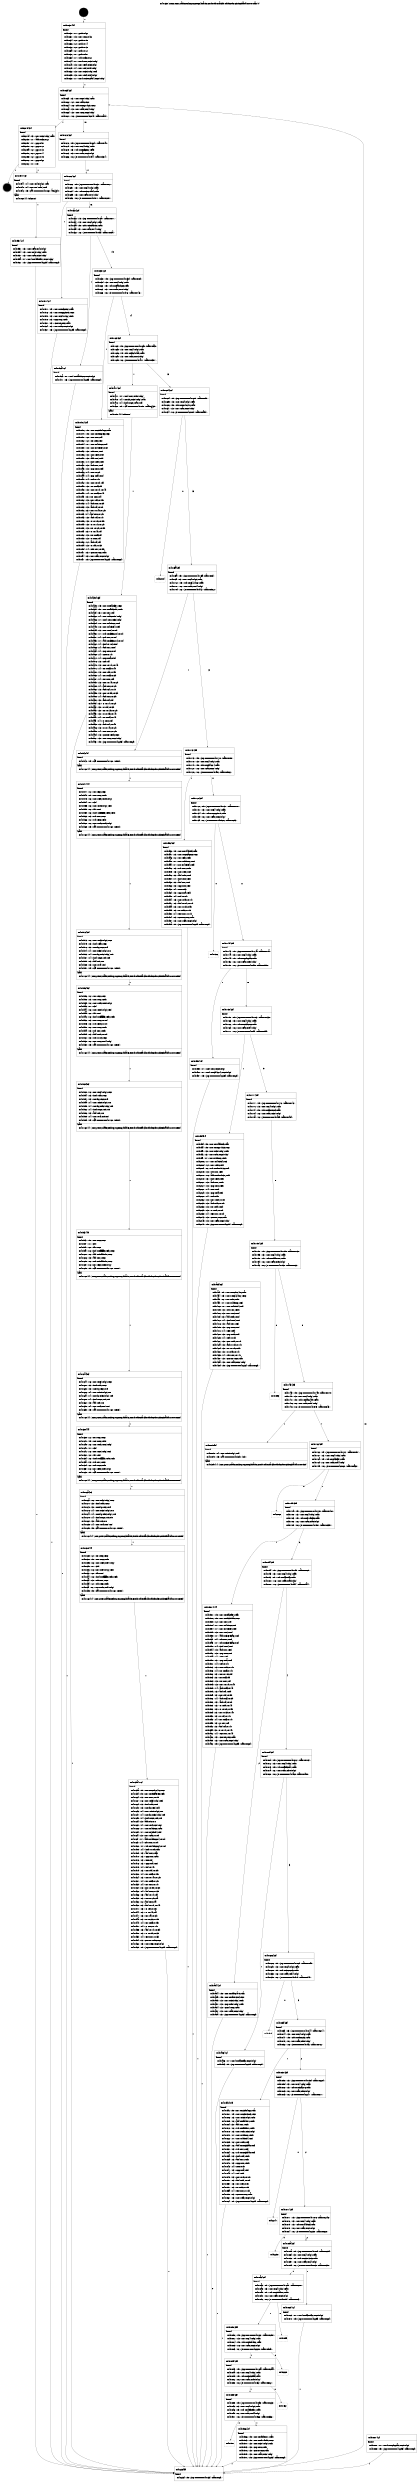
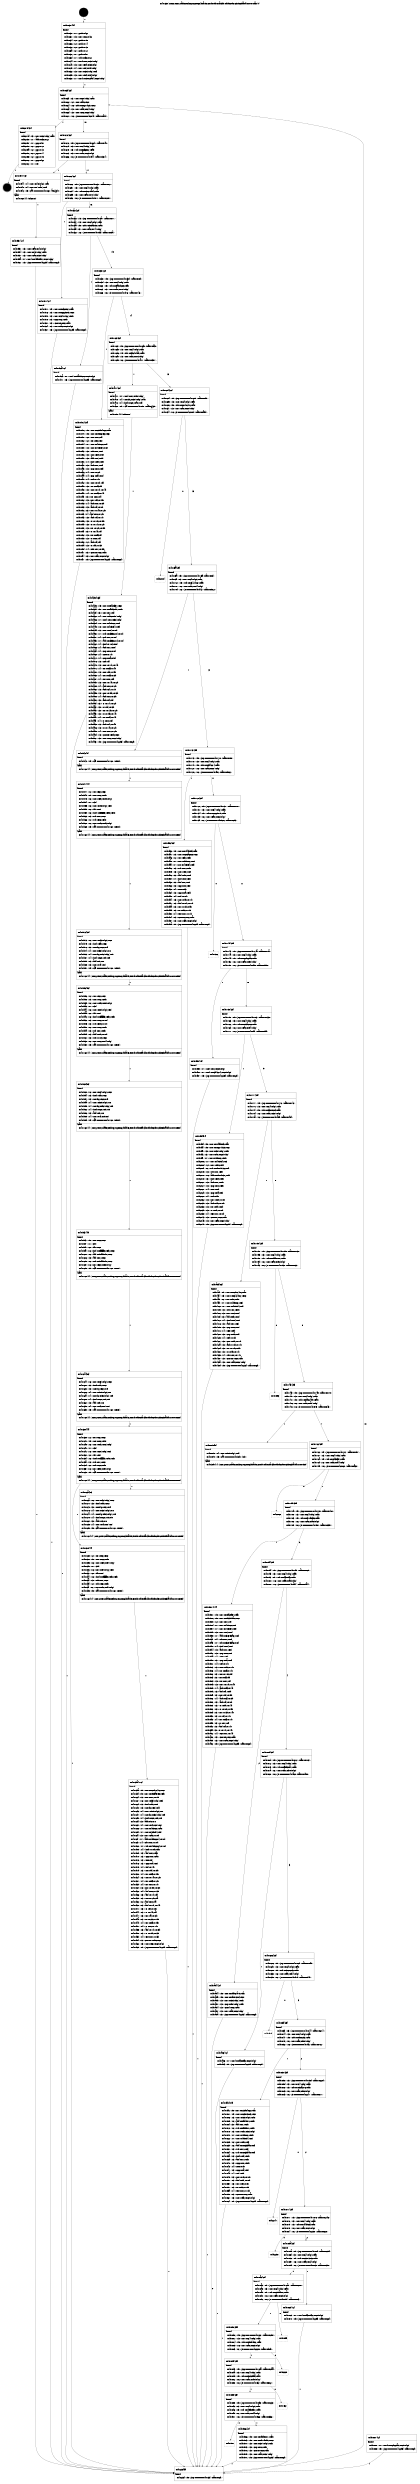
edge "0x40204d [21]" -> "0x401944 [13]": now "0x401676 [22]" -> "0x401944 [13]"
edge "0x401777 [25]" -> "0x401aef [83]": added, label "1"
edge "0x401c6a [36]" -> "0x401c8e [44]": now "0x401c3e [44]" -> "0x401c8e [44]"
